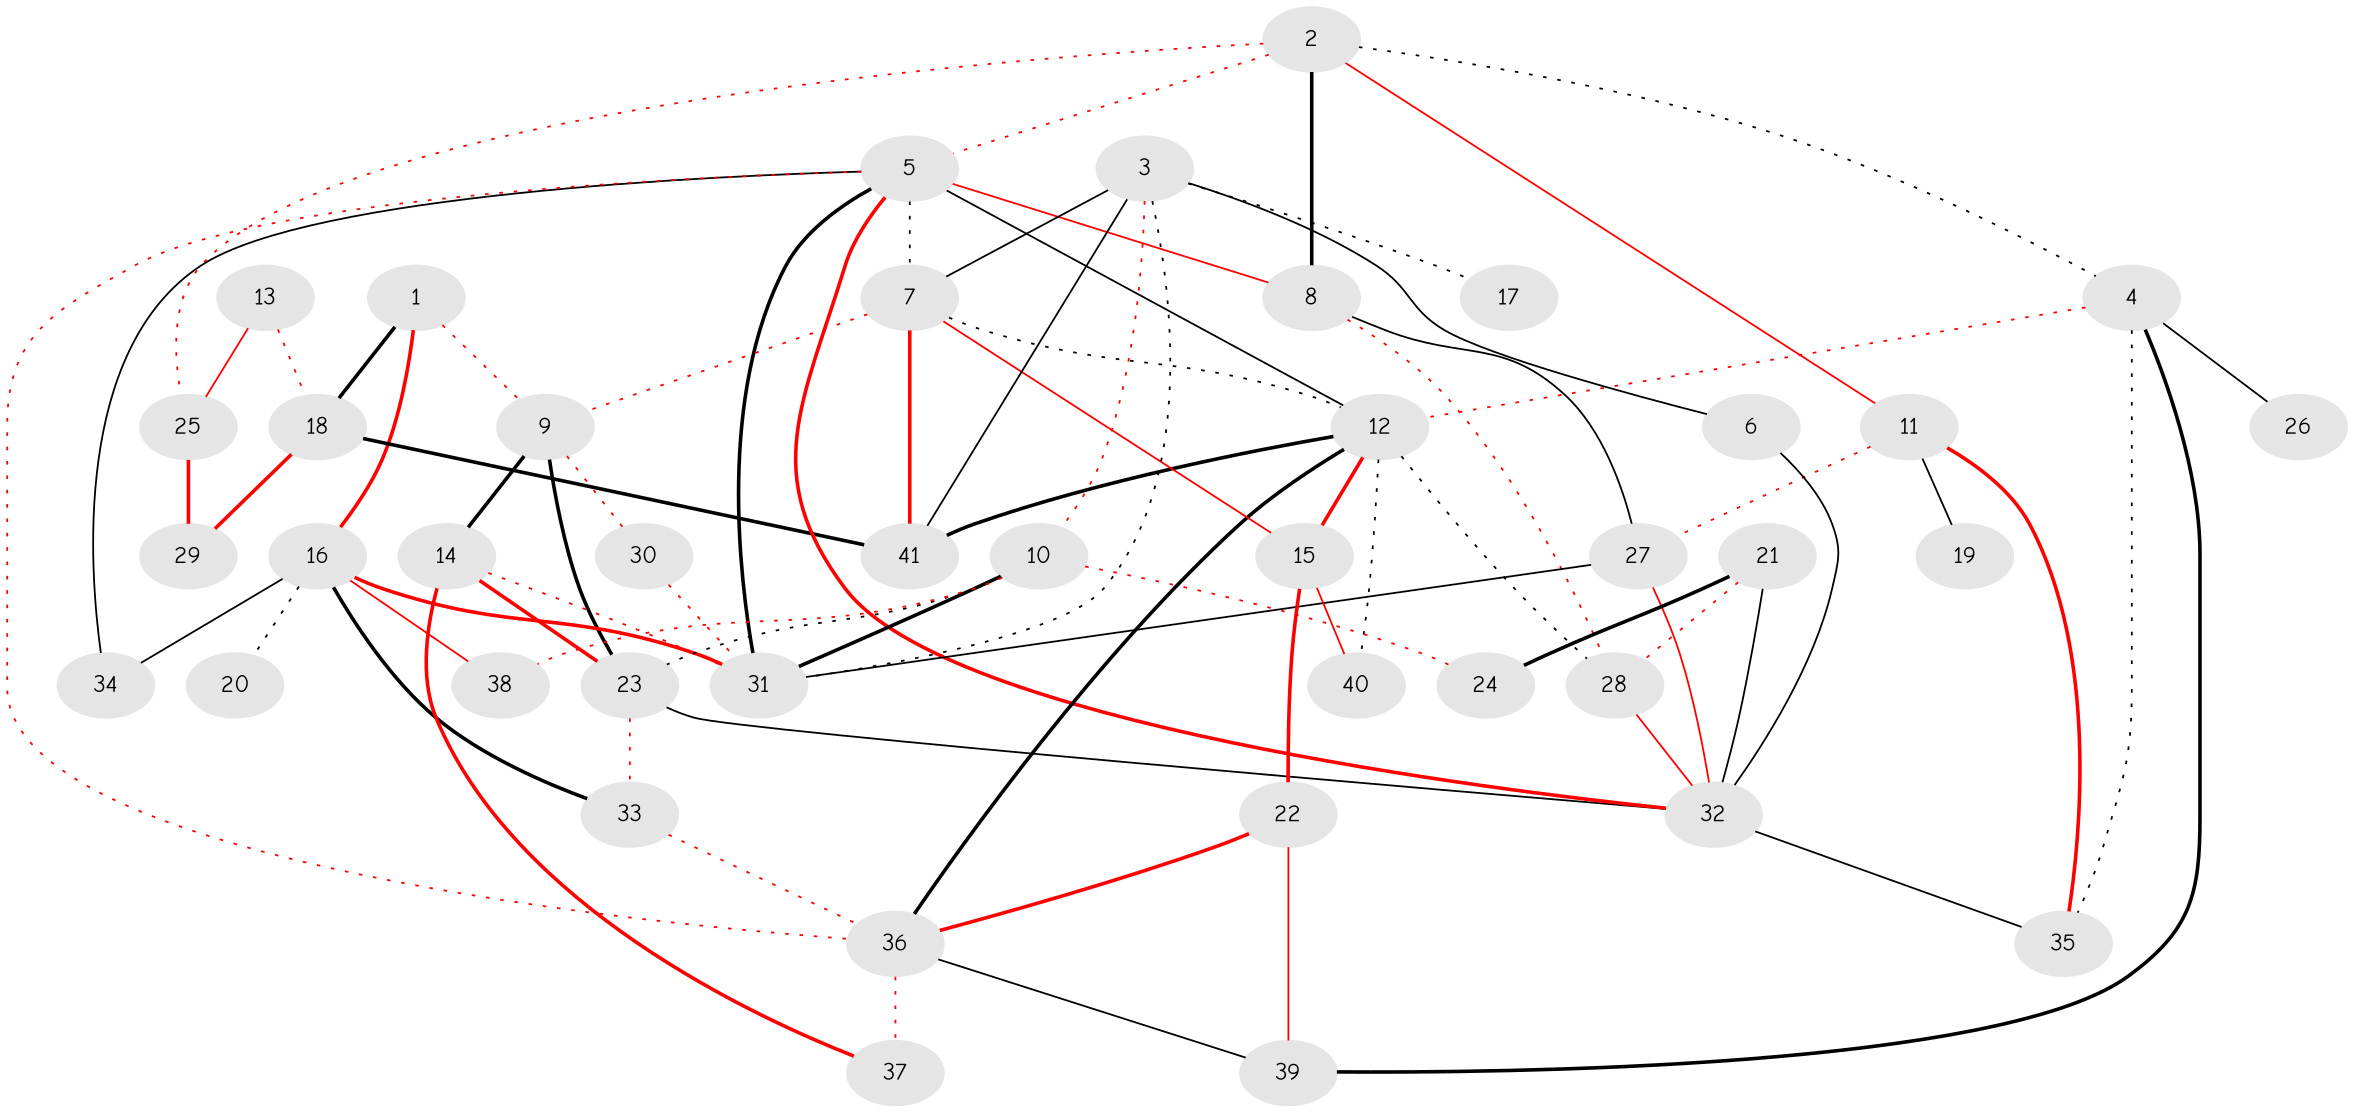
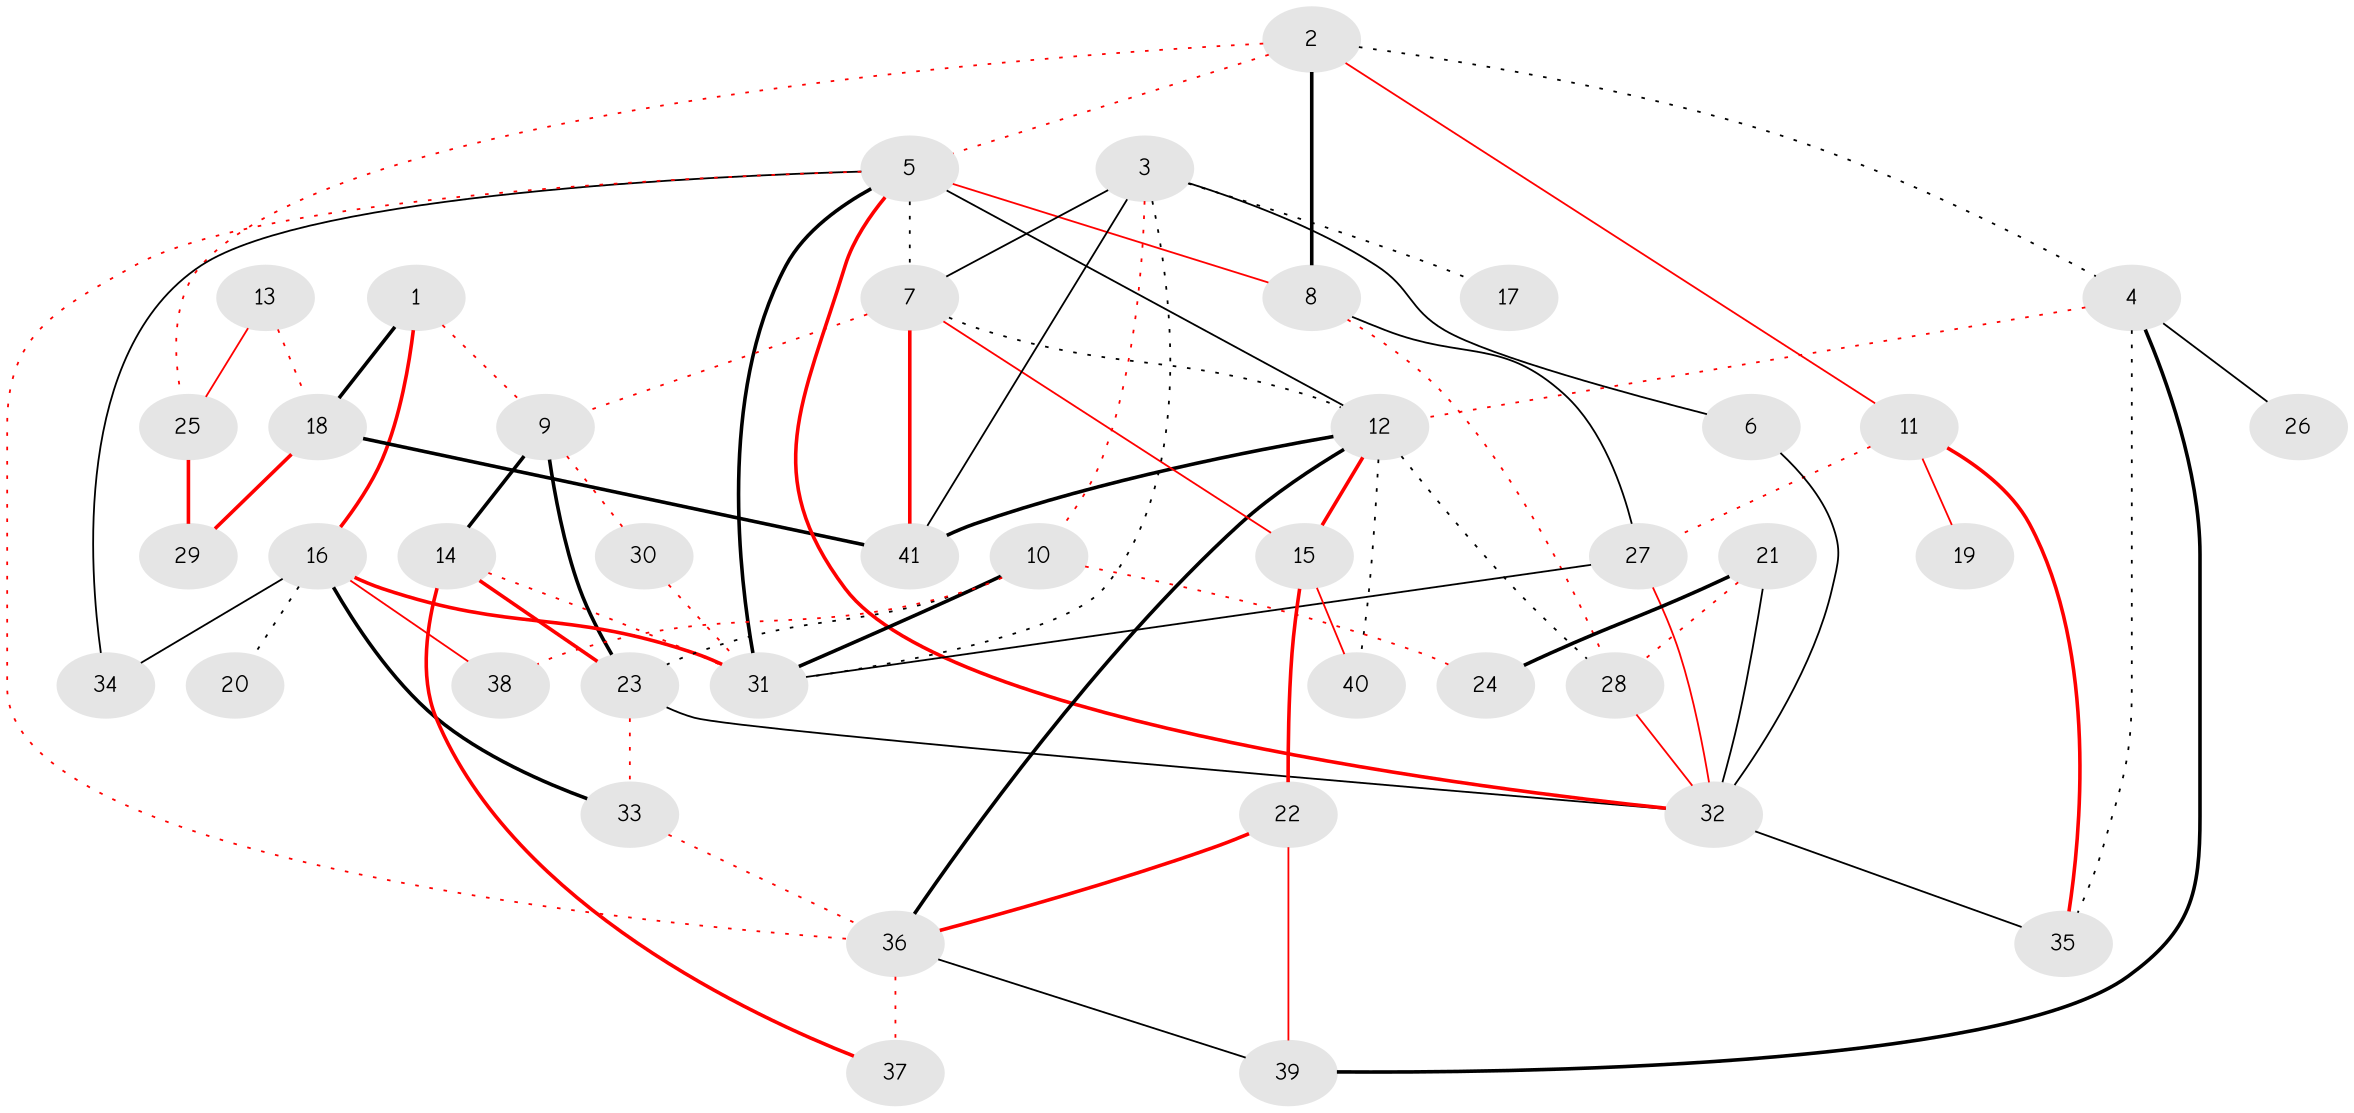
edge "11" -- "19": color black -> red
